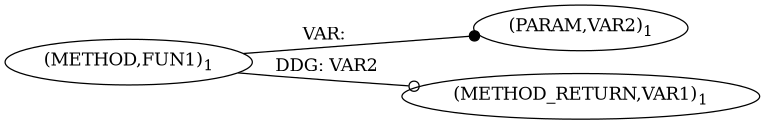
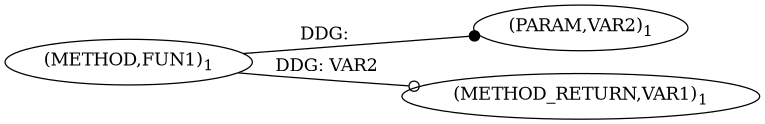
edge "(METHOD,FUN1)" -> "(PARAM,VAR2)": label "VAR: " -> "DDG: "
